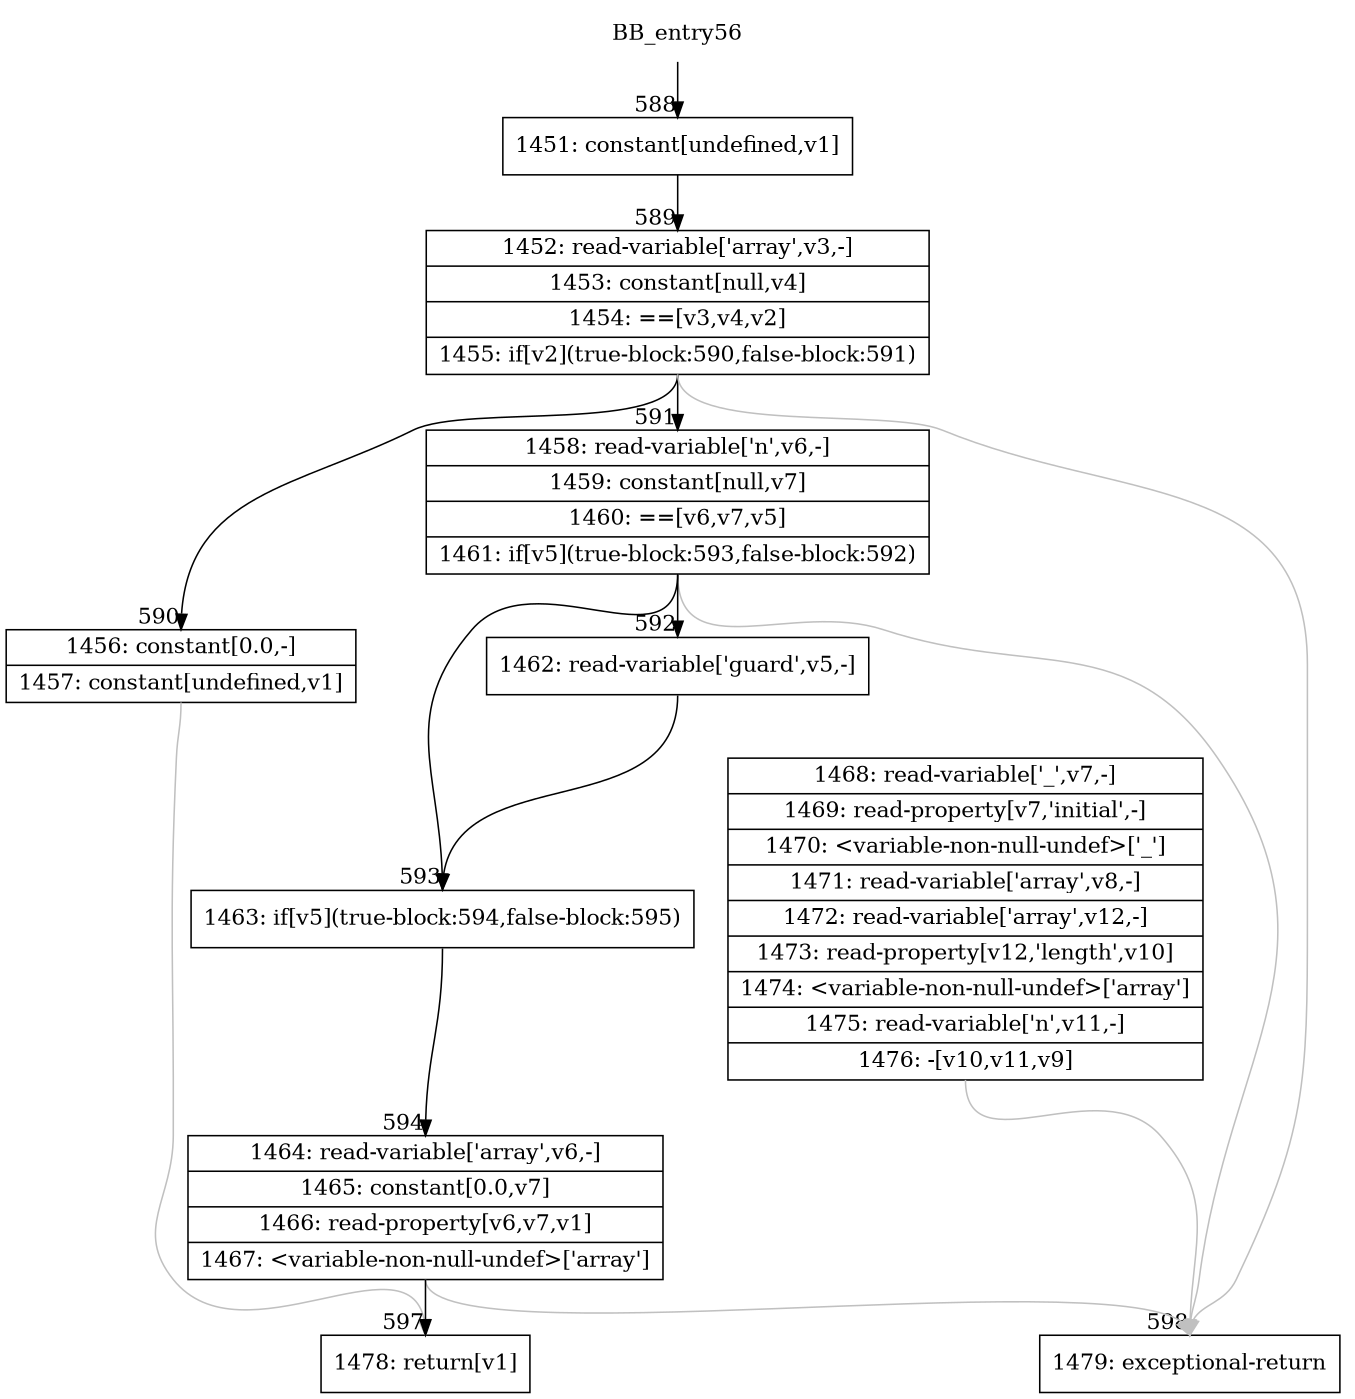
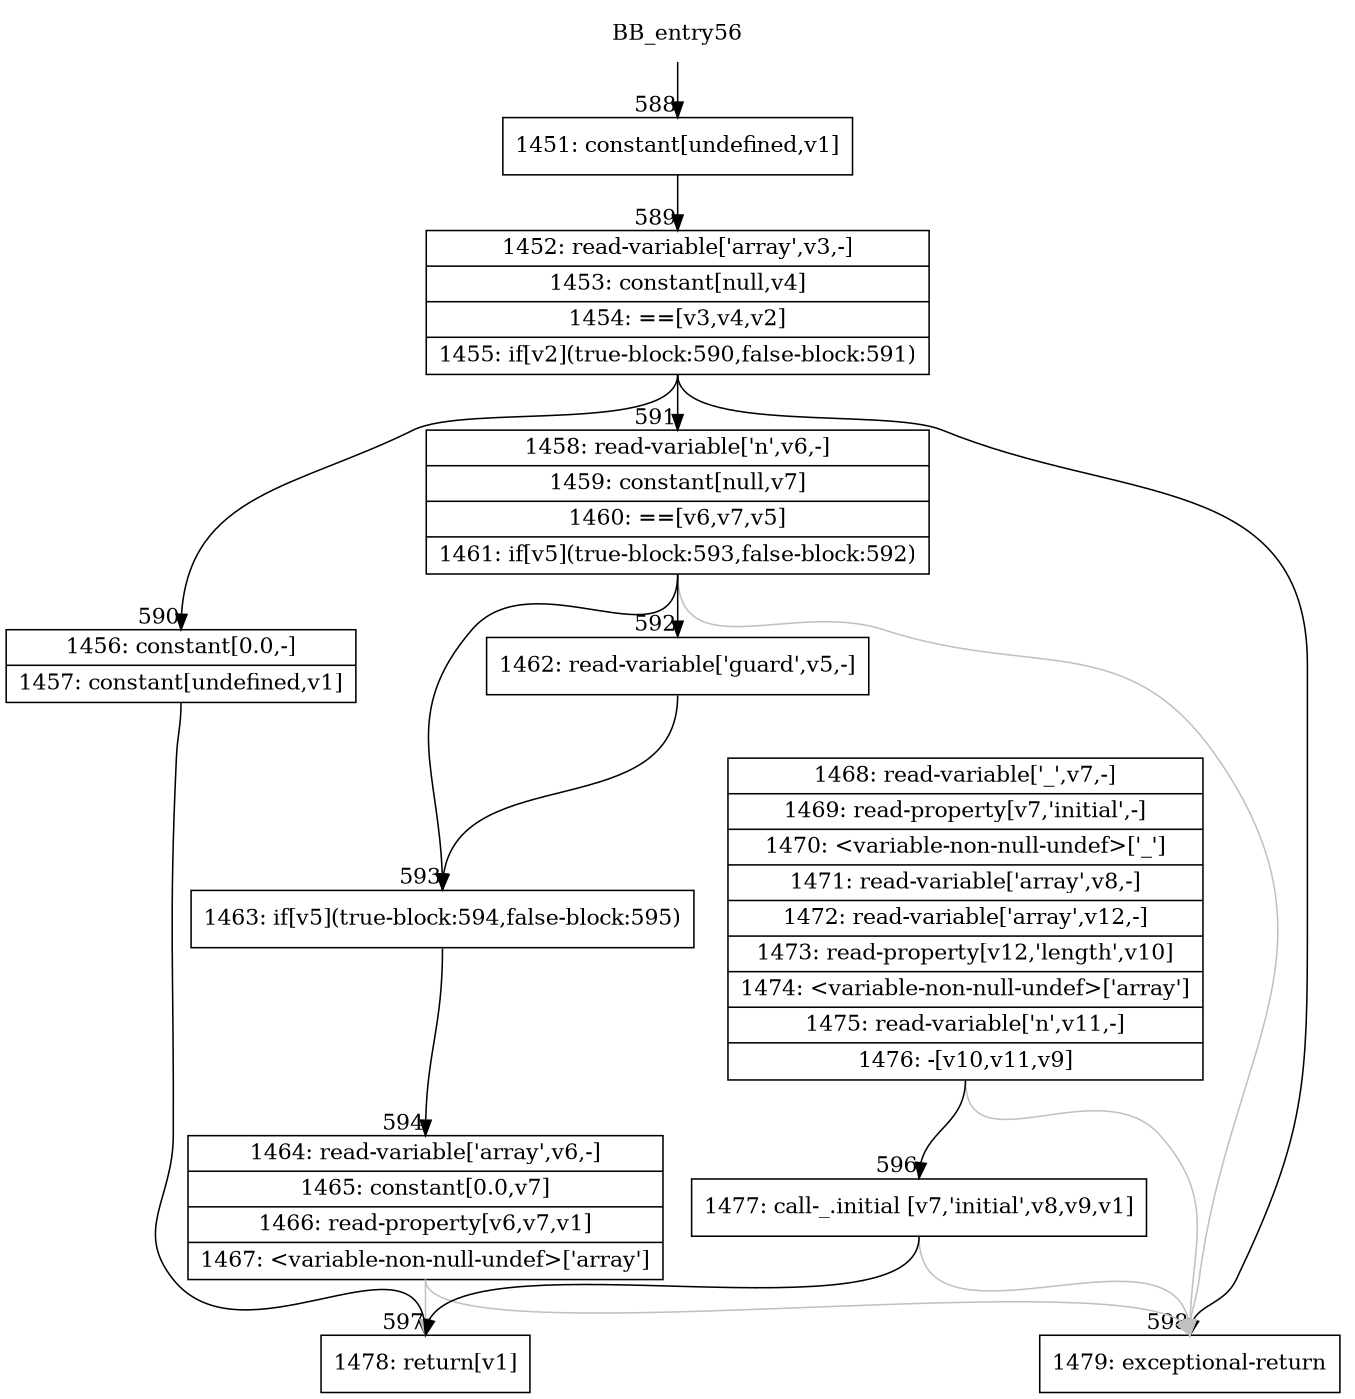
edge "1452: read-variable['array',v3,-]" -> "1479: exceptional-return": color gray -> black
edge "1456: constant[0.0,-]" -> "1478: return[v1]": color gray -> black
node "1477: call-_.initial [v7,'initial',v8,v9,v1]": added
edge "1464: read-variable['array',v6,-]" -> "1478: return[v1]": color black -> gray
